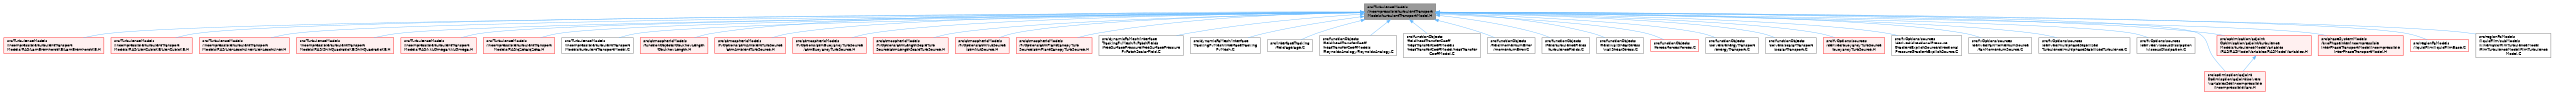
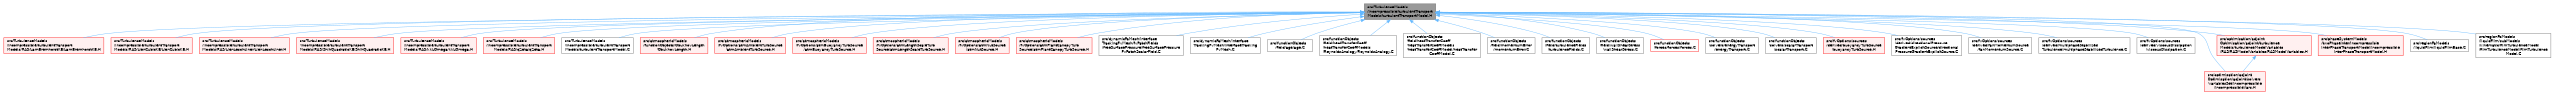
node "src/interfaceTracking /field/age/age.C": label "src/interfaceTracking /field/age/age.C" -> "src/functionObjects /field/age/age.C"
node "src/regionFaModels /liquidFilm/liquidFilmBase.C": color red -> grey40
